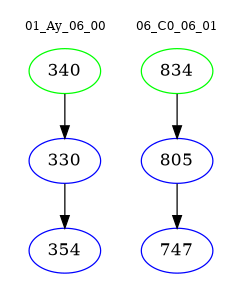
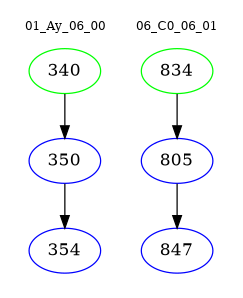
node "330": label "330" -> "350"
node "747": label "747" -> "847"
